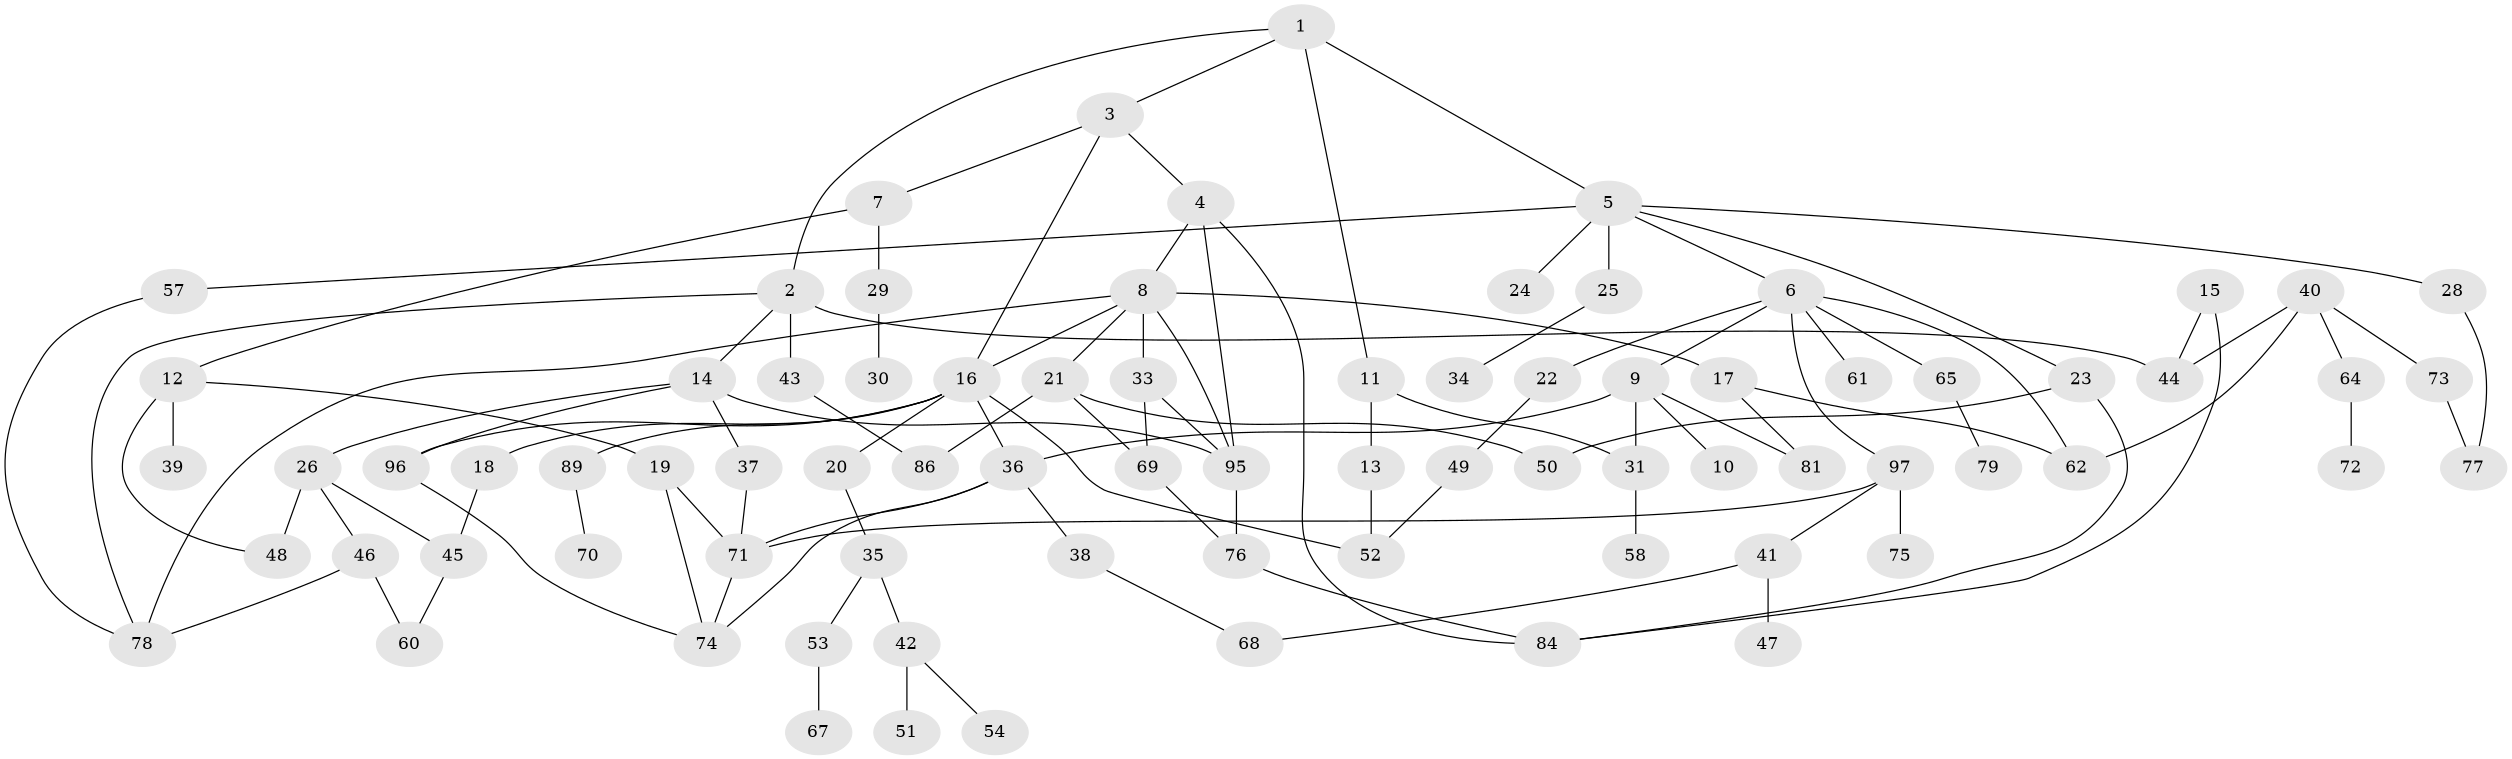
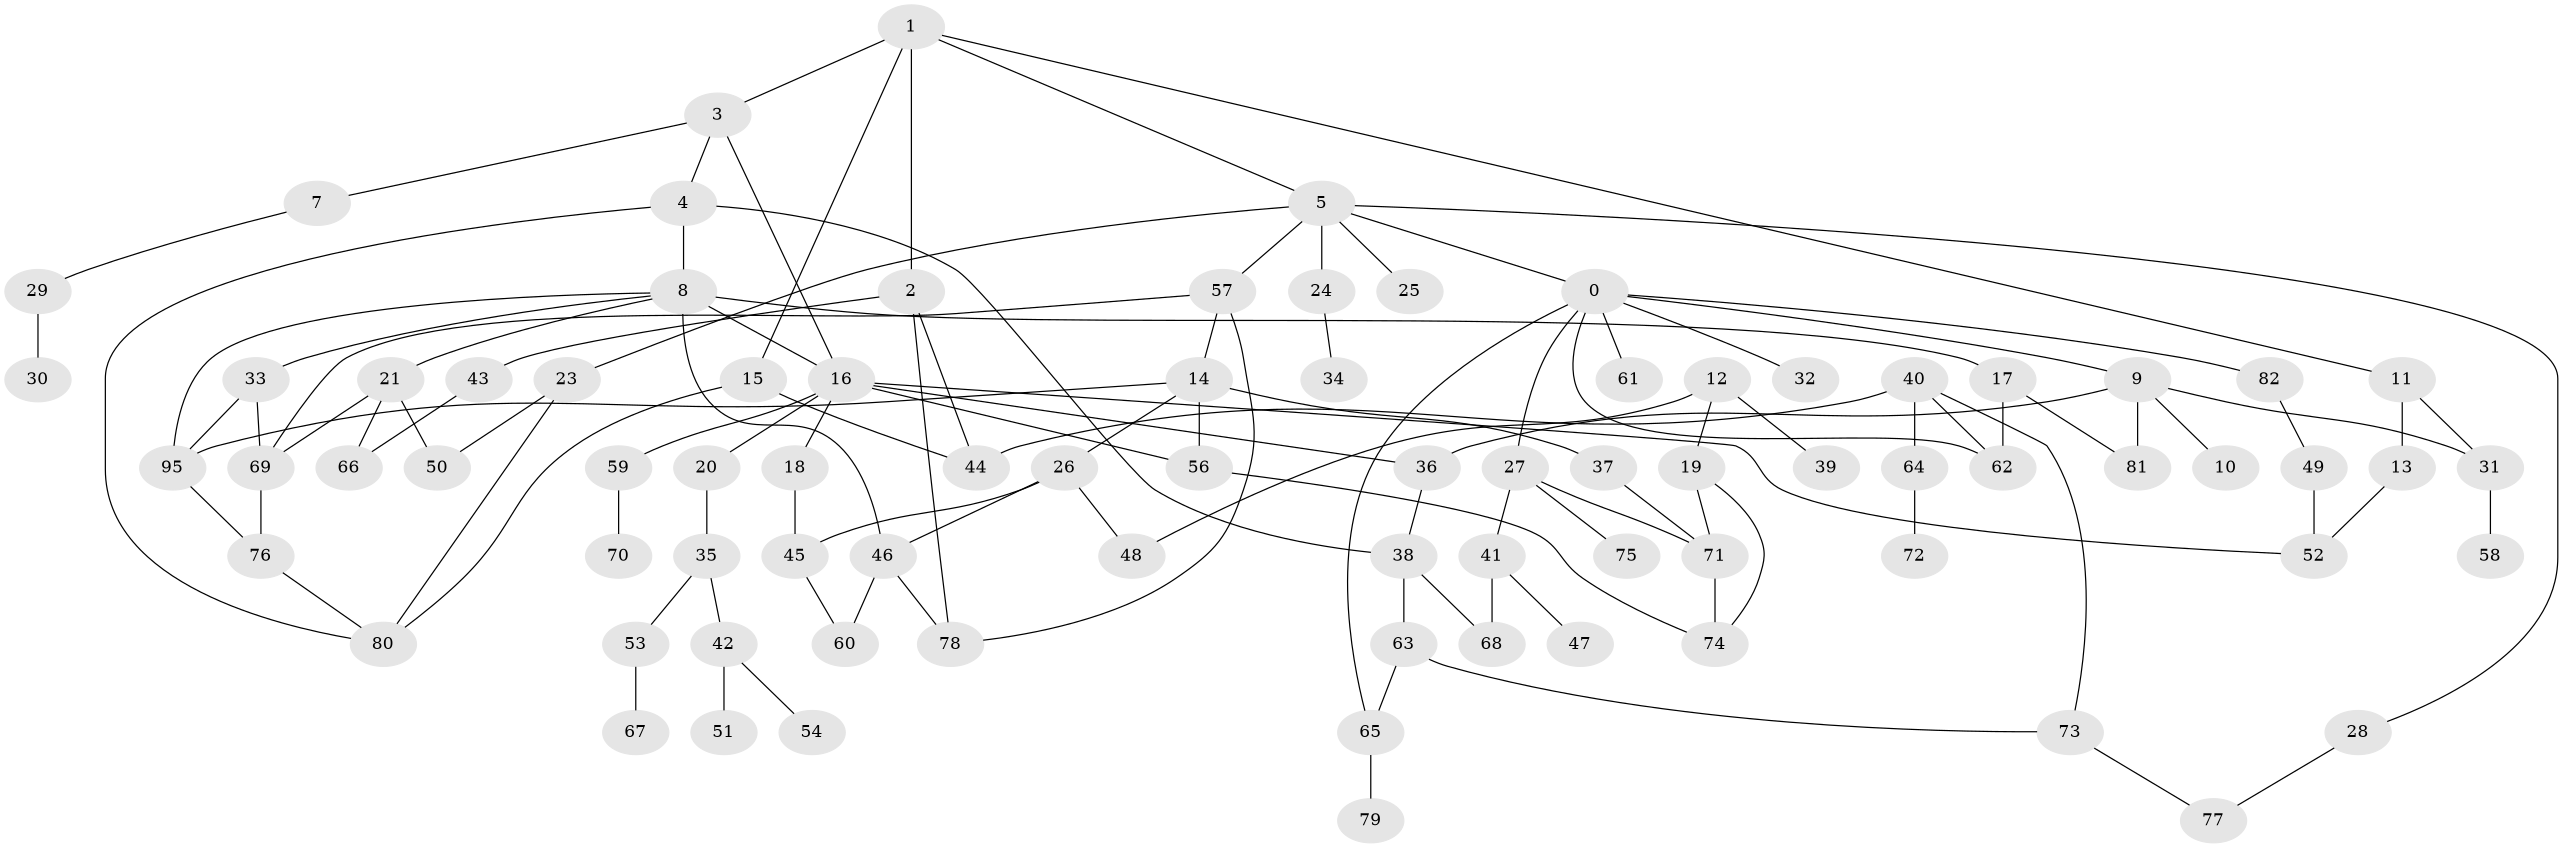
edge "1" -- "15": added
edge "7" -- "12": removed
node "6": label "6" -> "0"
edge "57" -- "69": added
edge "4" -- "95": now "4" -- "38"
edge "2" -- "14": now "57" -- "14"
edge "25" -- "34": now "24" -- "34"
edge "8" -- "78": now "8" -- "46"
node "22": label "22" -> "82"
node "32": added
node "96": label "96" -> "56"
node "89": label "89" -> "59"
node "86": label "86" -> "66"
node "97": label "97" -> "27"
edge "36" -- "71": removed
edge "36" -- "74": removed
node "63": added
node "84": label "84" -> "80"
